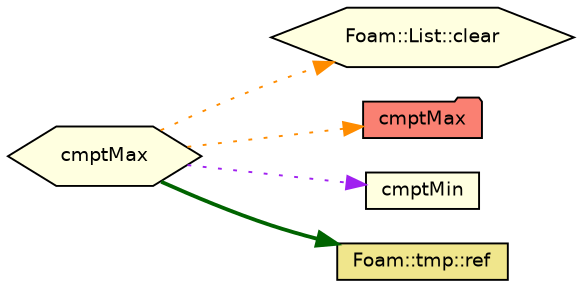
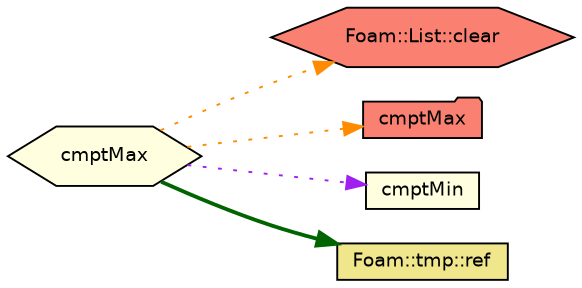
node "Foam::List::clear": fillcolor lightyellow -> salmon
